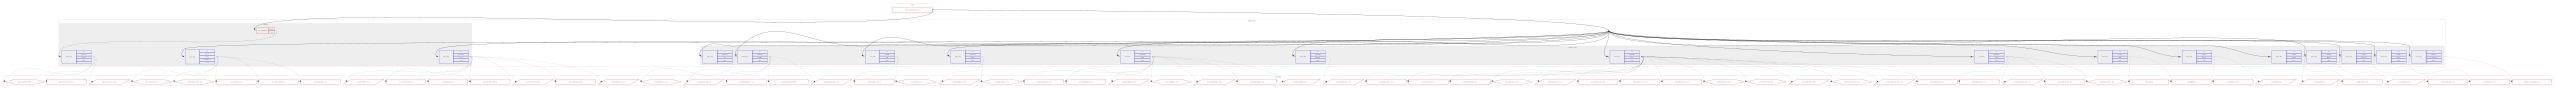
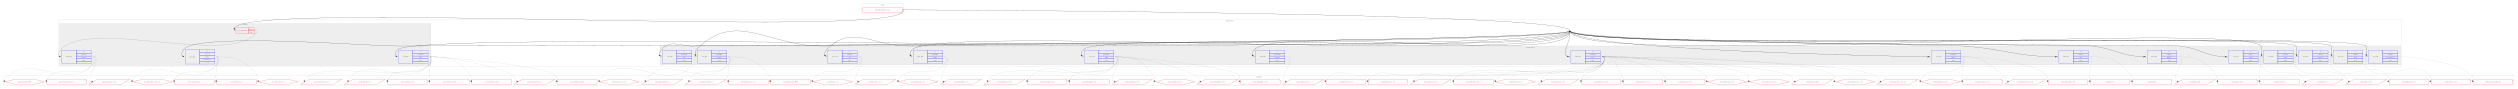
node "dev-util/cmake-3.9.5": removed
node "sys-libs/zlib-1.2.11-r1": shape note -> parallelogram
node "media-libs/mesa-17.2.2": shape box -> parallelogram
